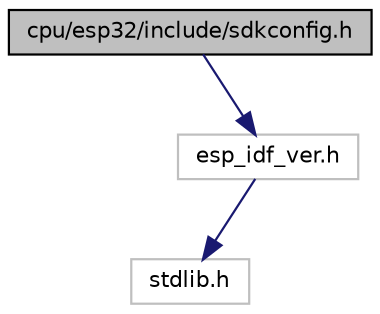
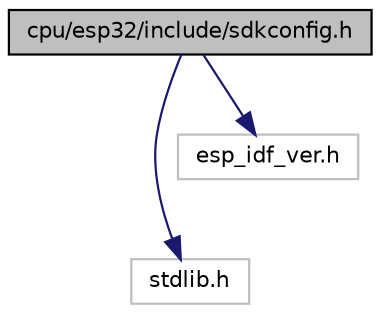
edge "esp_idf_ver.h" -> "stdlib.h": now "cpu/esp32/include/sdkconfig.h" -> "stdlib.h"
